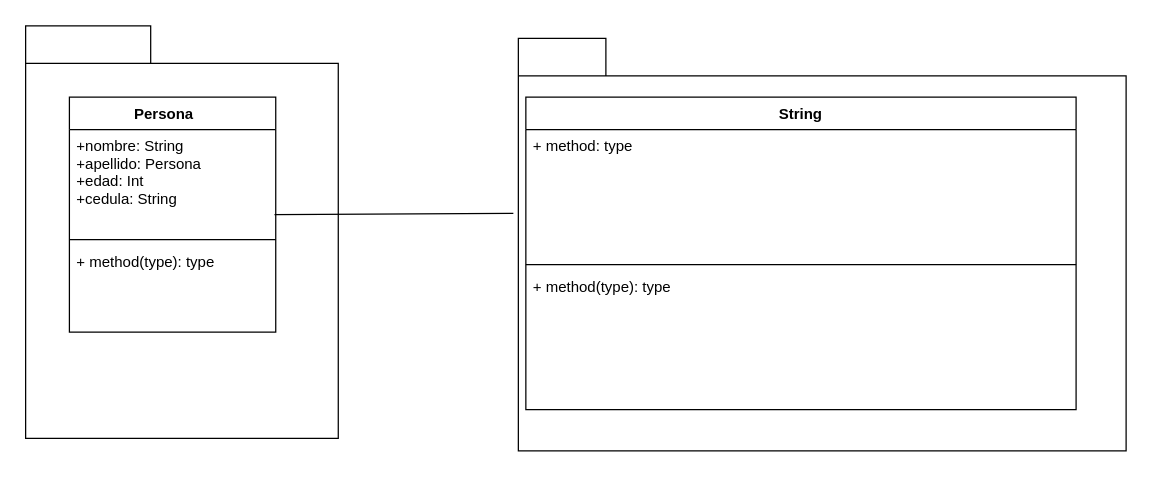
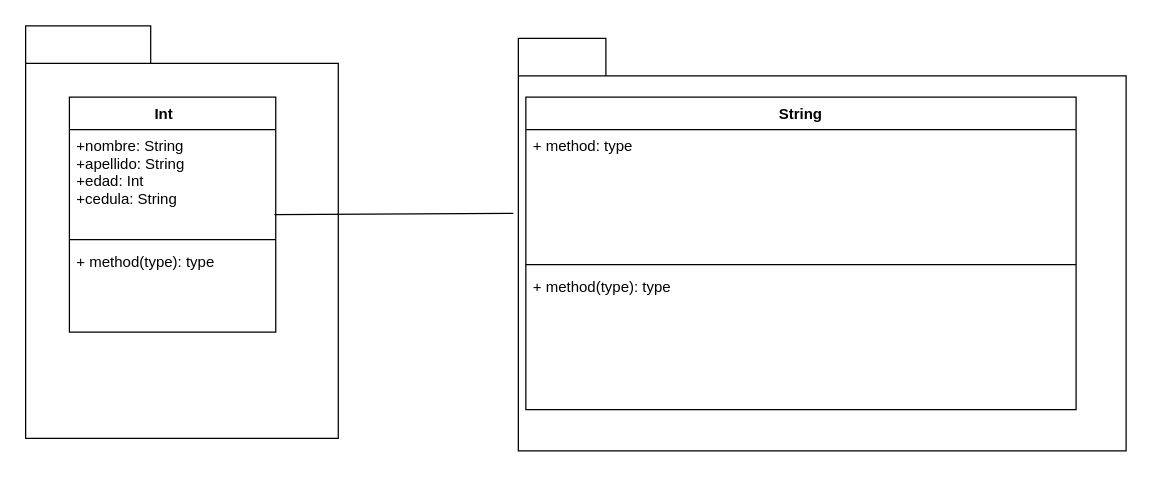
node "Persona": label "Persona" -> "Int"
node "+nombre: String +apellido: Persona +edad: Int +cedula: String": label "+nombre: String +apellido: Persona +edad: Int +cedula: String" -> "+nombre: String +apellido: String +edad: Int +cedula: String"
